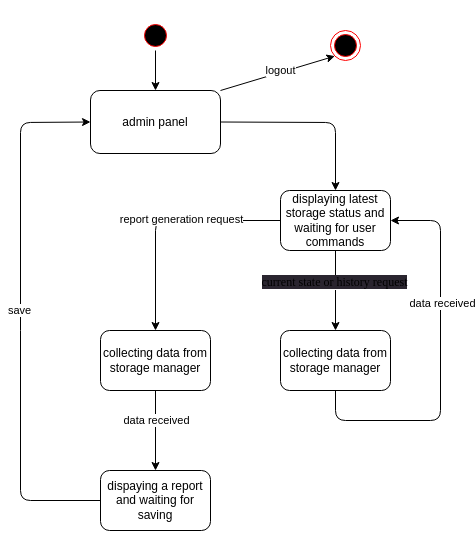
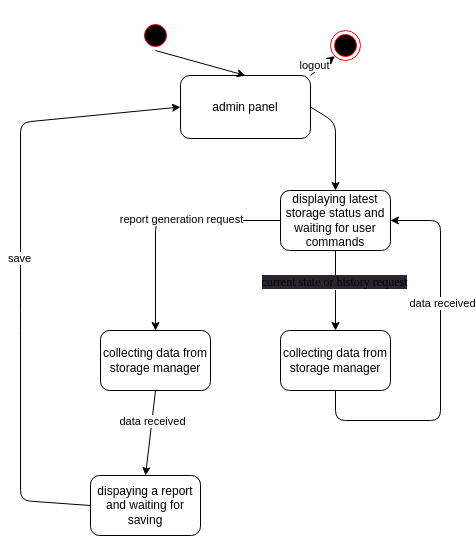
node "admin panel": moved (156, 122) -> (246, 107)
node "dispaying a report and waiting for saving": moved (156, 501) -> (146, 506)
